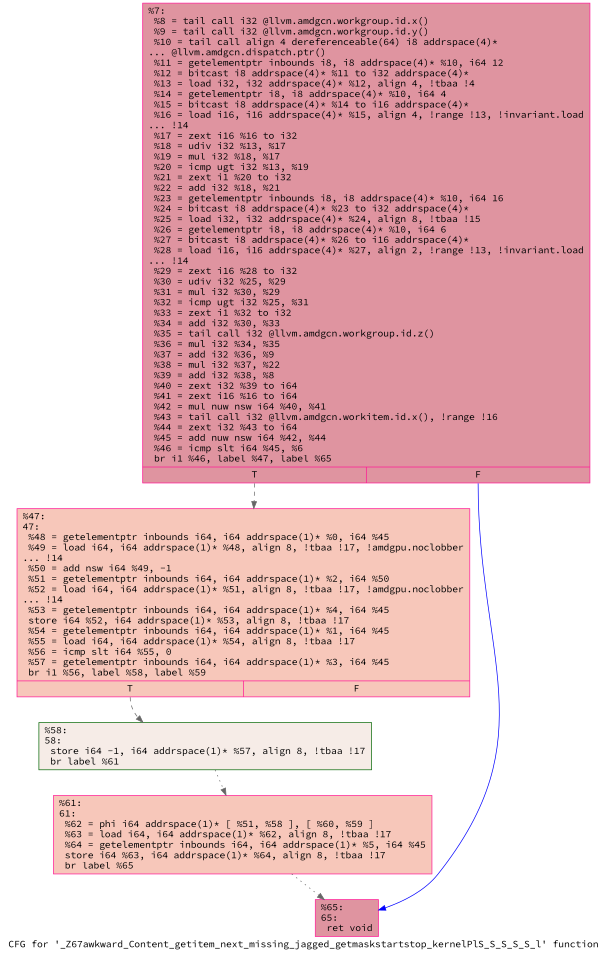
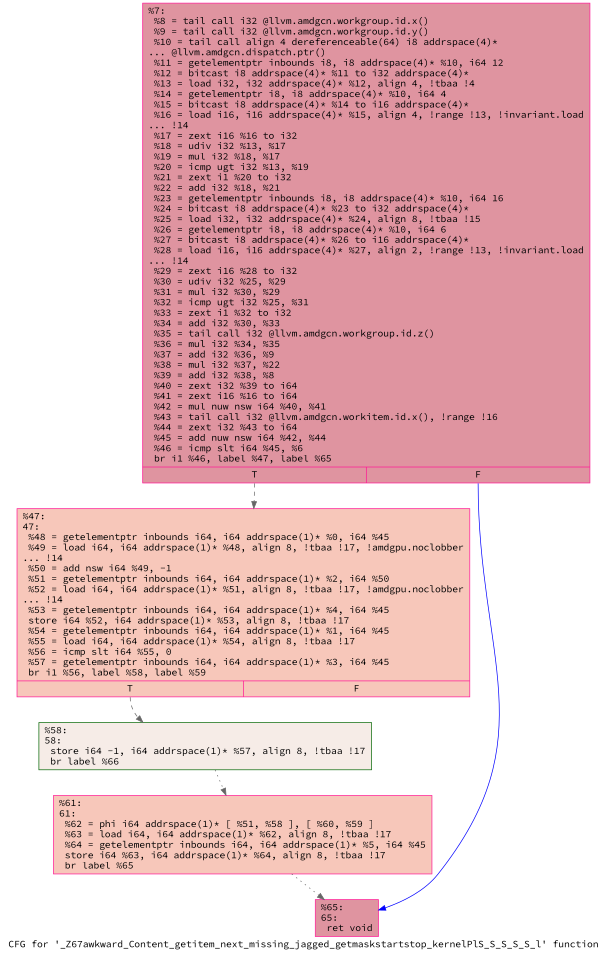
node "%58:": text "br label %61" -> "br label %66"
